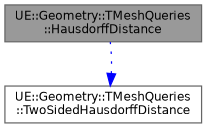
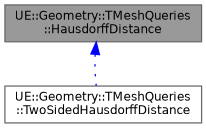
edge "UE::Geometry::TMeshQueries ::HausdorffDistance" -> "UE::Geometry::TMeshQueries ::TwoSidedHausdorffDistance": reversed
